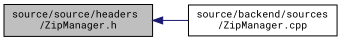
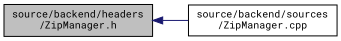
node "source/source/headers /ZipManager.h": label "source/source/headers /ZipManager.h" -> "source/backend/headers /ZipManager.h"
